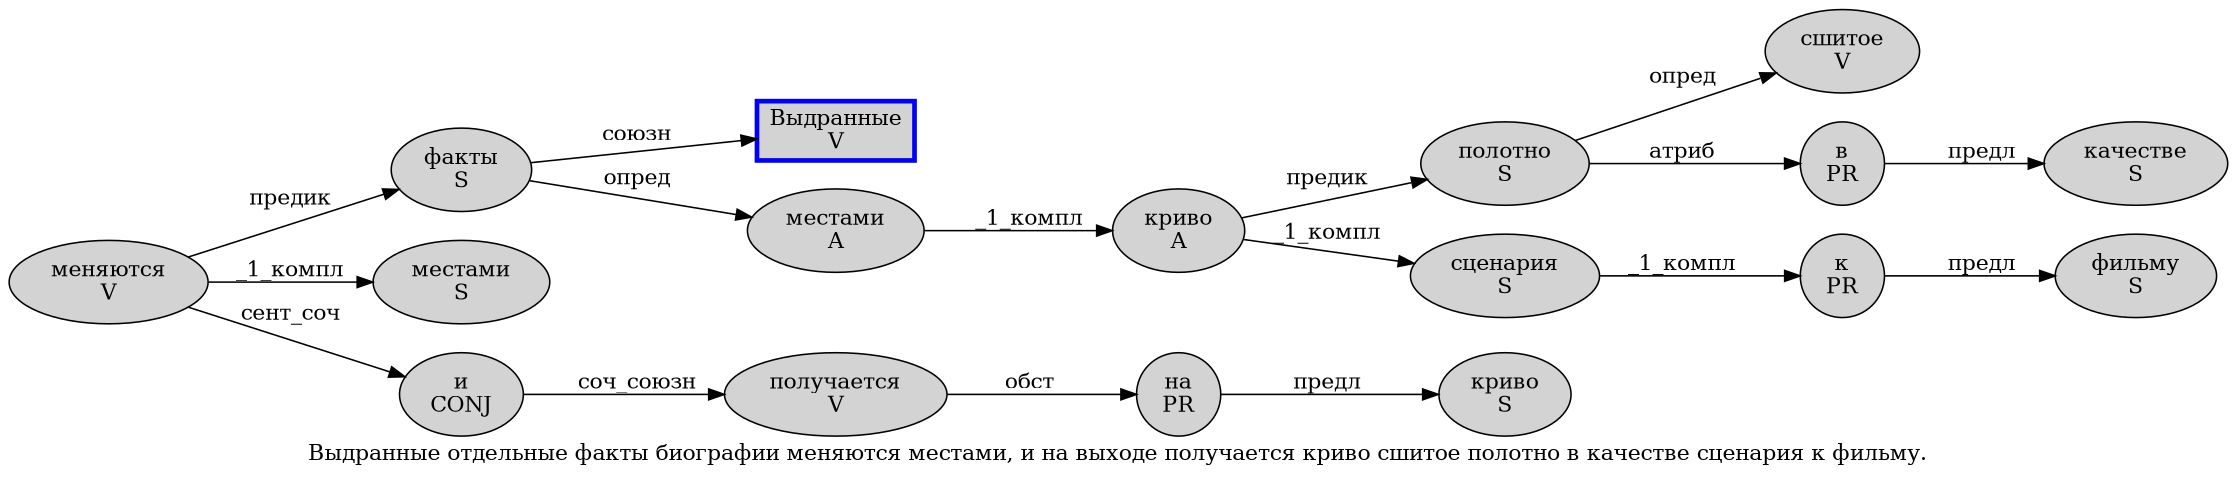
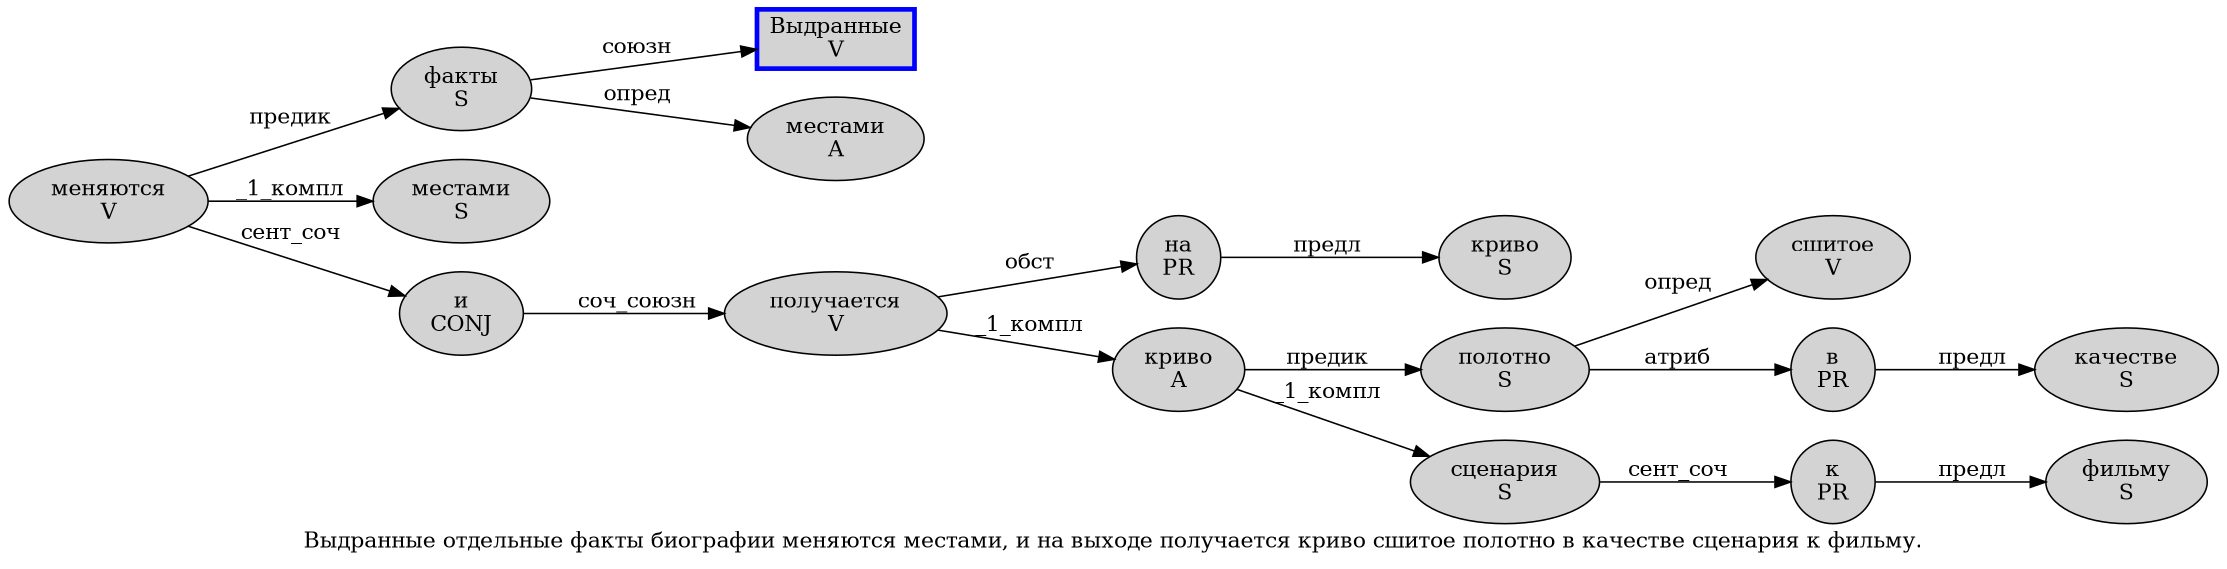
edge "местами A" -> "криво A": now "получается V" -> "криво A"
edge "сценария S" -> "к PR": label "_1_компл" -> "сент_соч"
